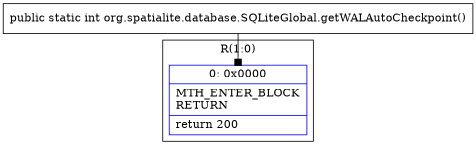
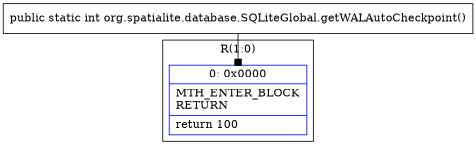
node "0: 0x0000": text "return 200" -> "return 100"
